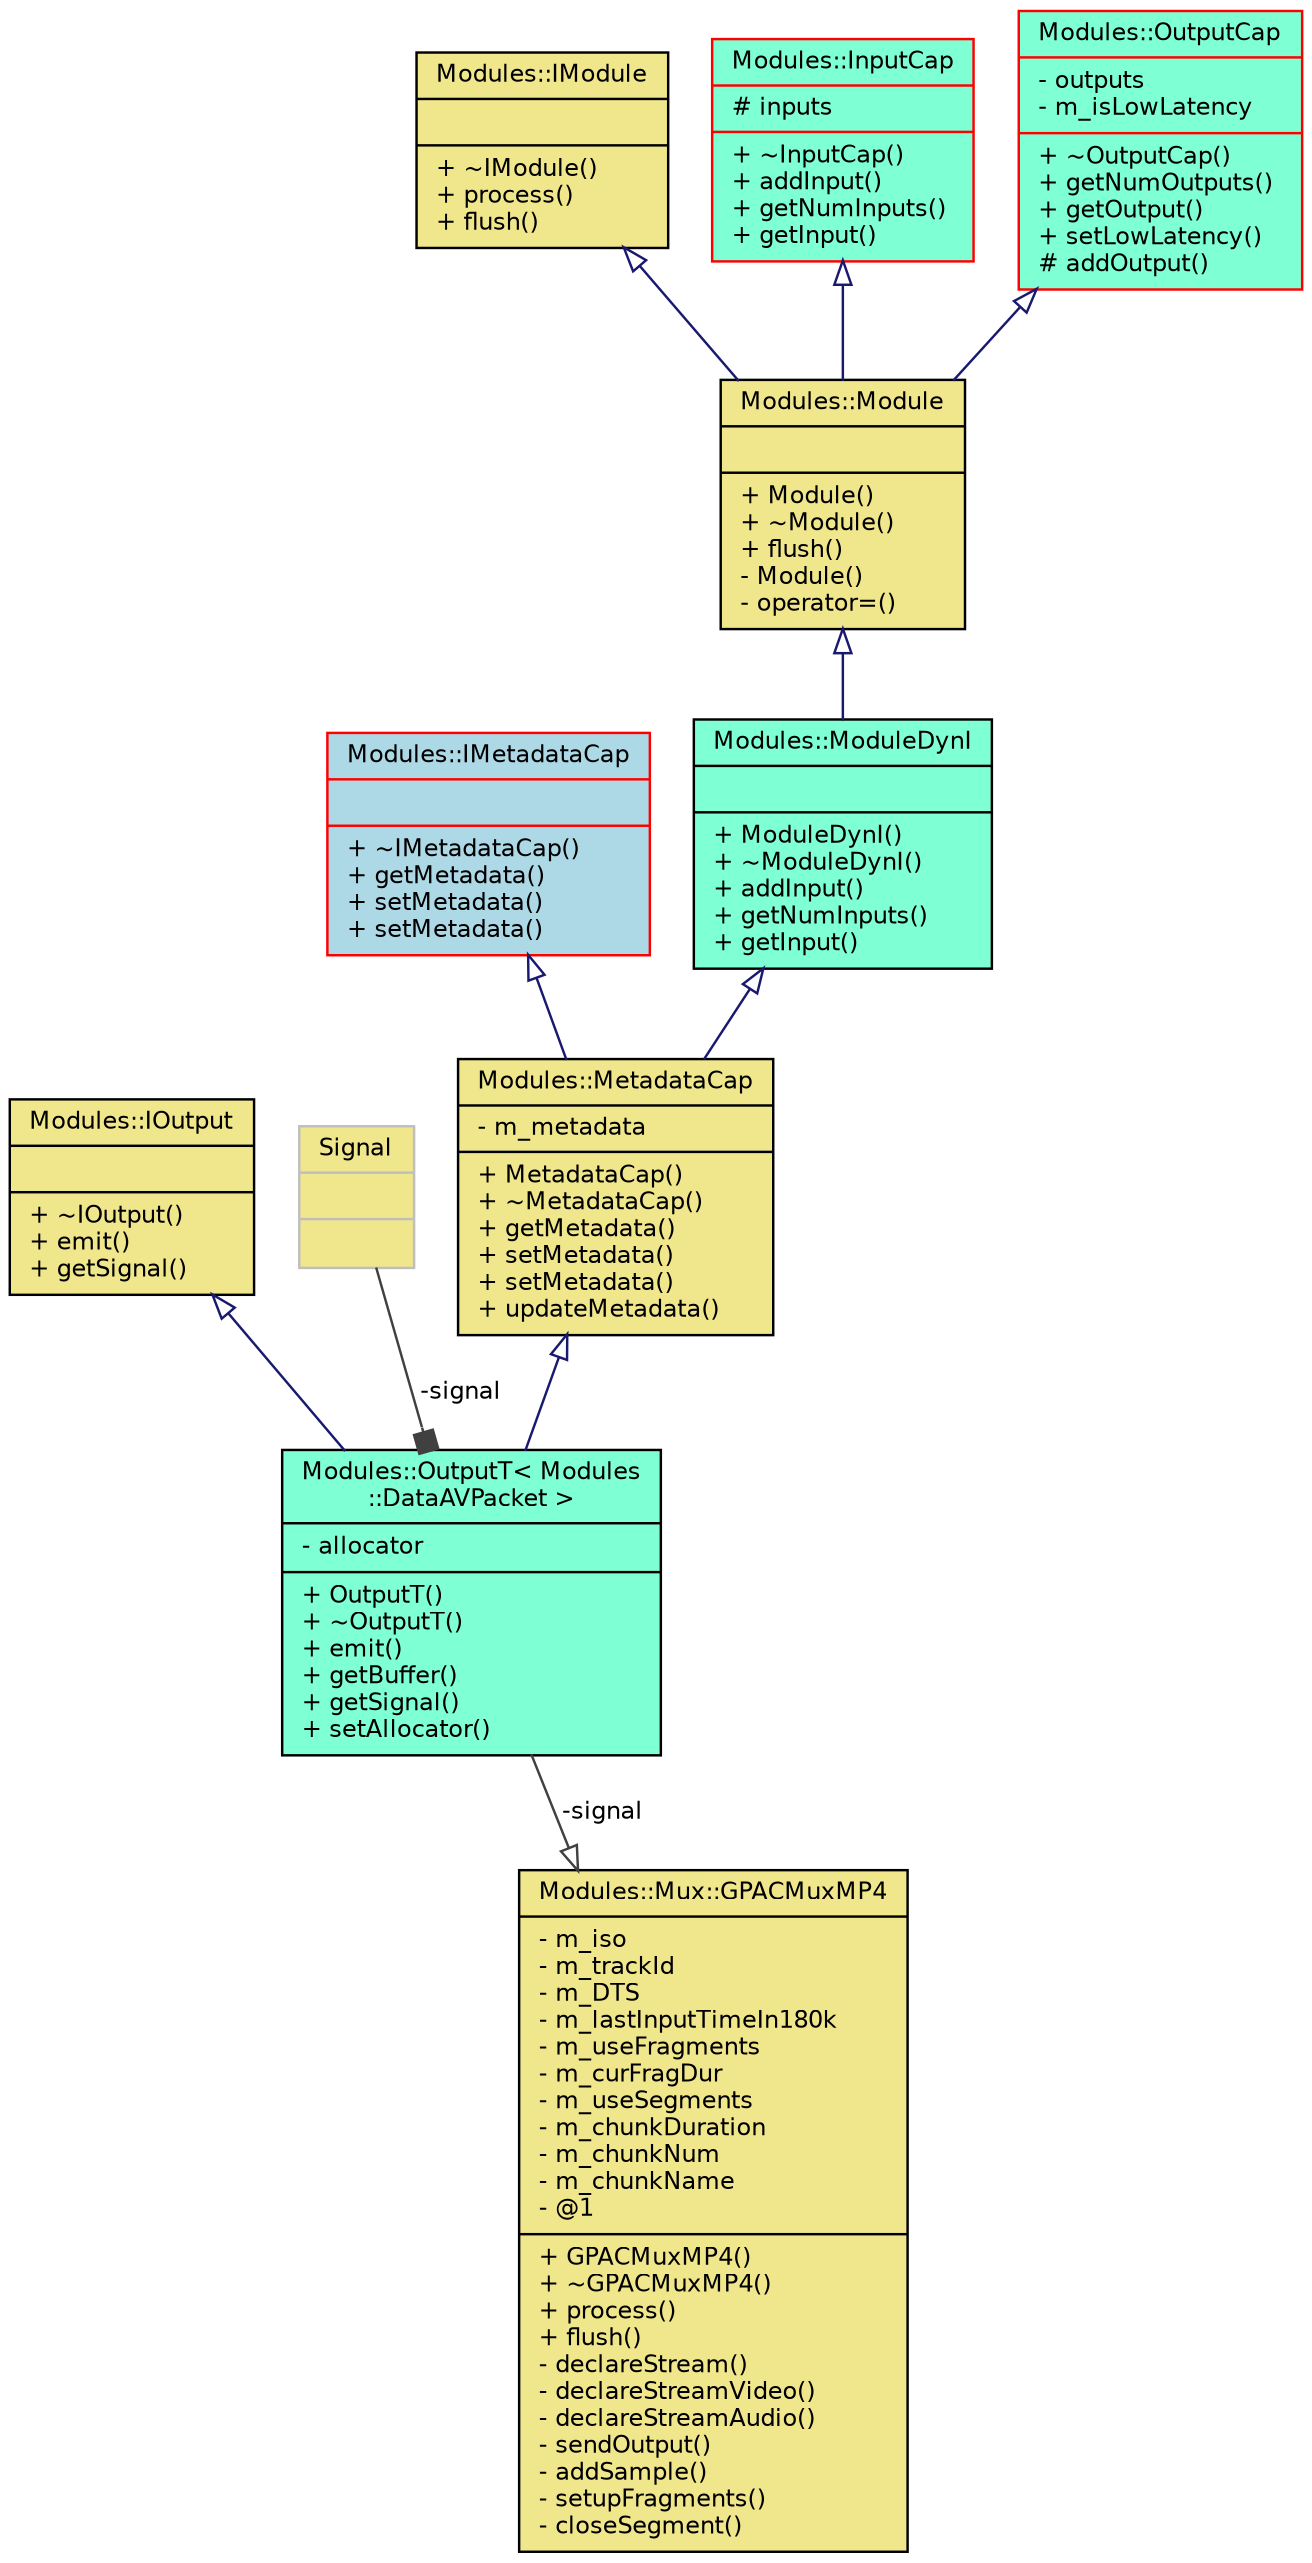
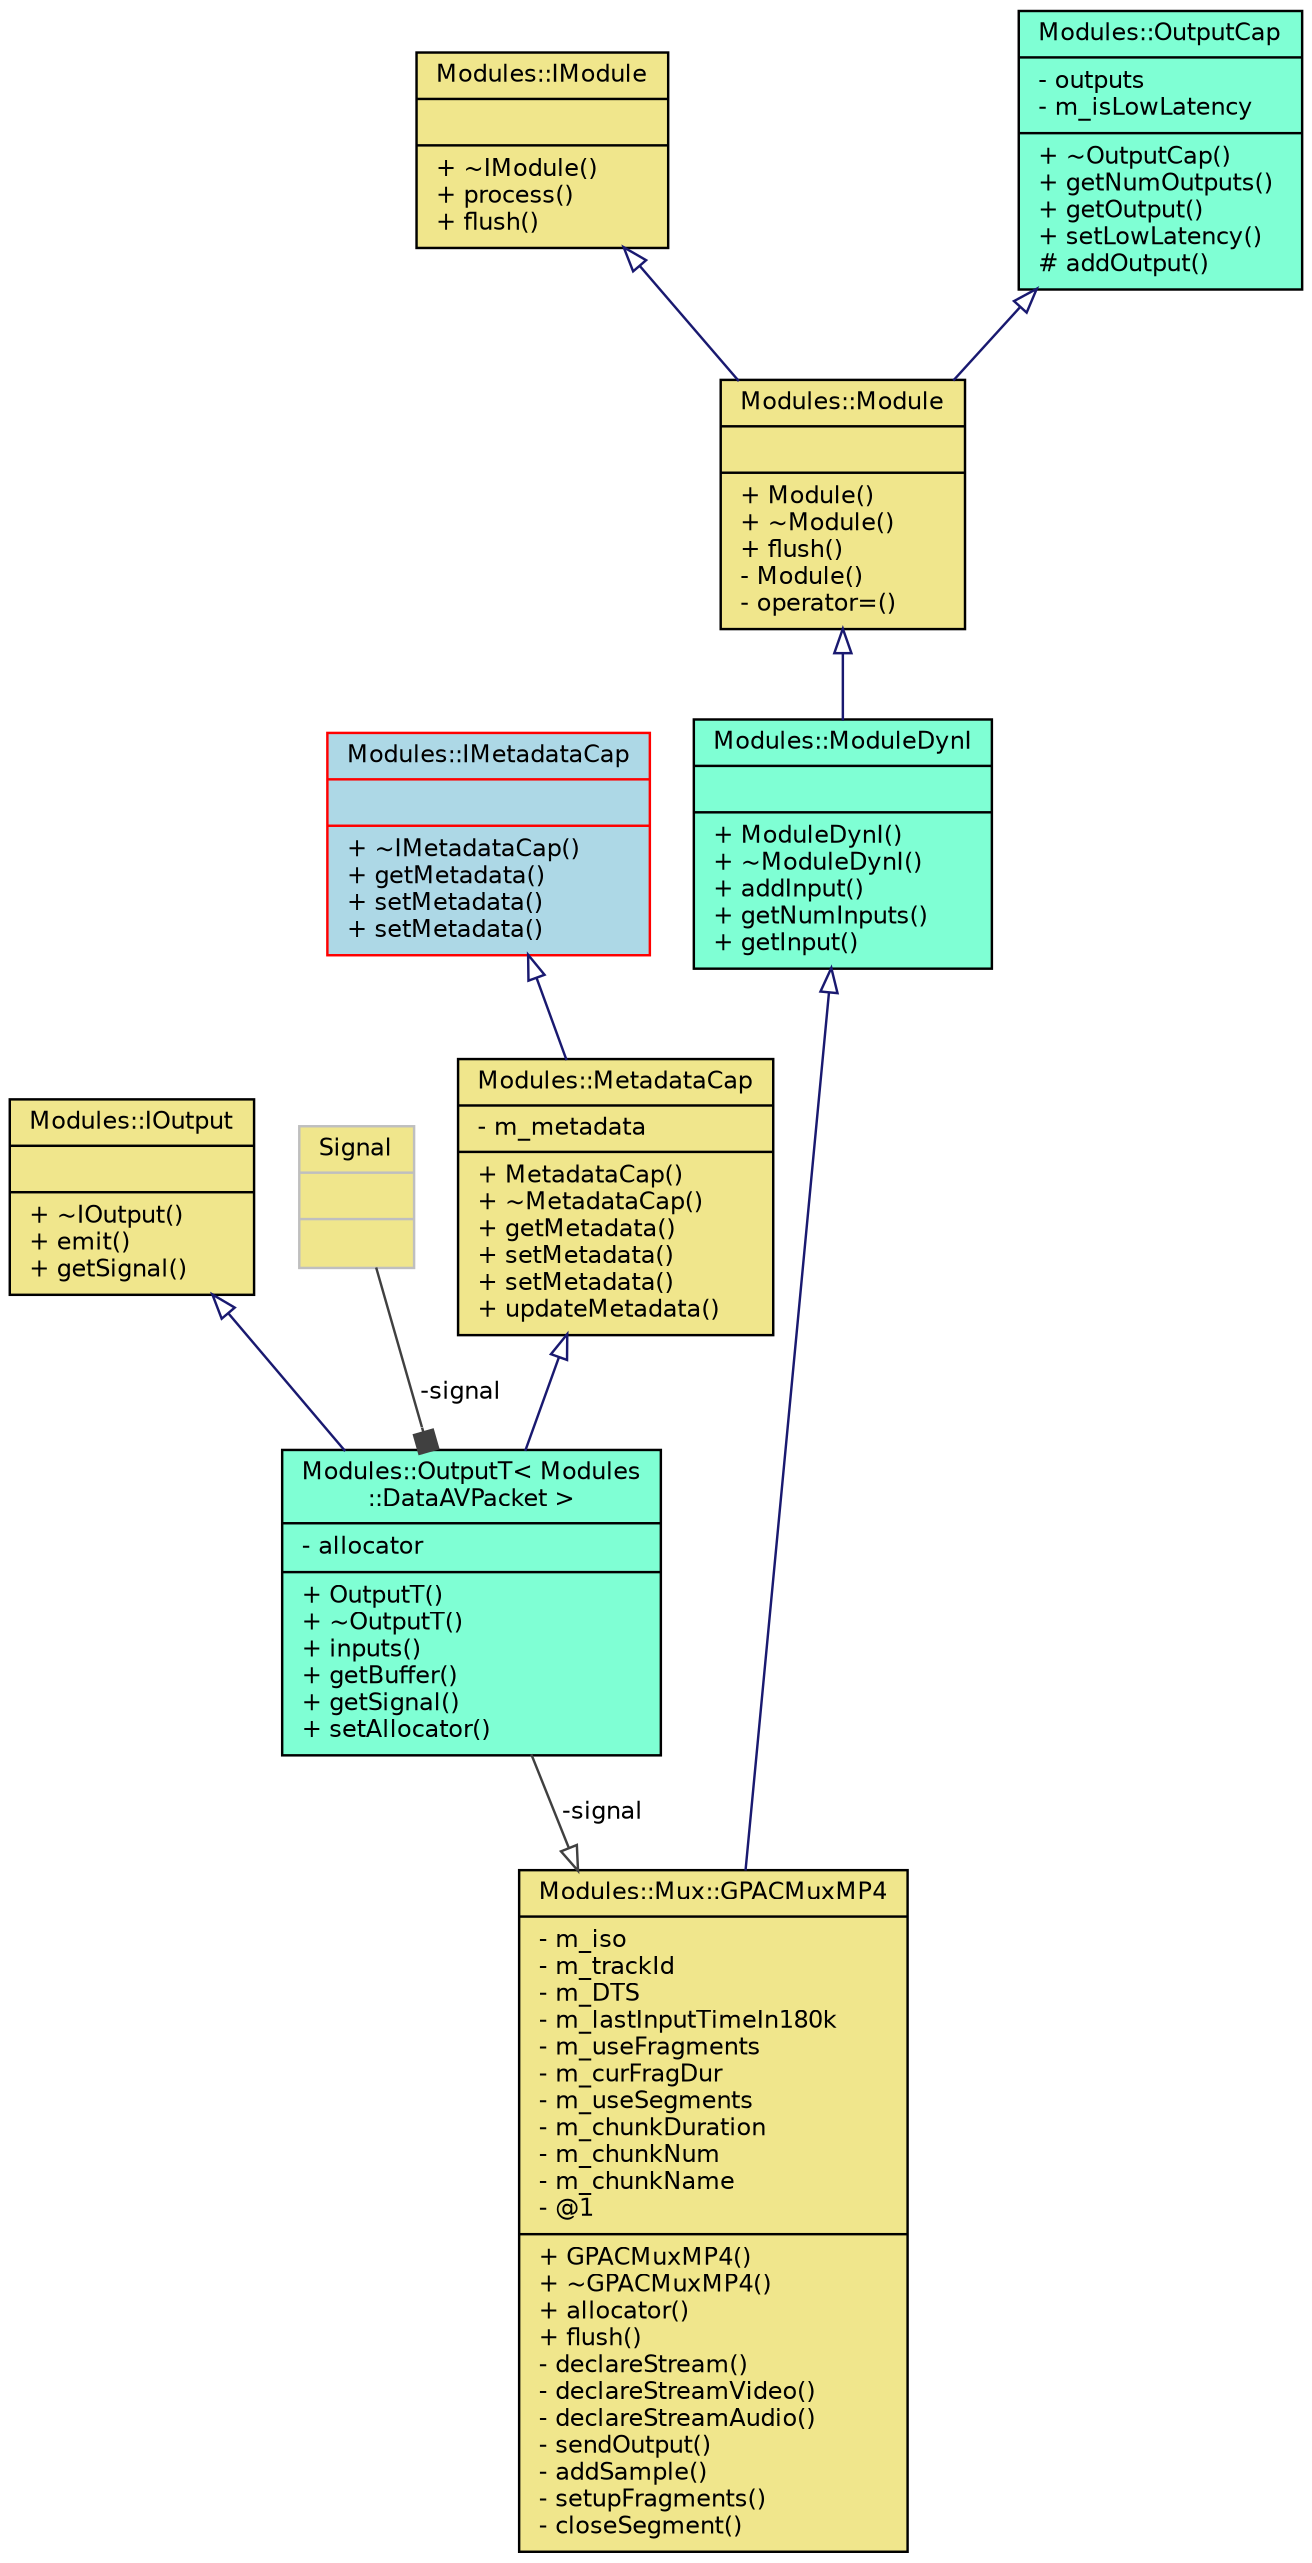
node "Modules::InputCap": removed
node "Modules::OutputCap": color red -> black
edge "Modules::MetadataCap" -> "Modules::ModuleDynI": now "Modules::Mux::GPACMuxMP4" -> "Modules::ModuleDynI"
node "Modules::OutputT< Modules": text "+ emit()" -> "+ inputs()"
node "Modules::Mux::GPACMuxMP4": text "+ process()" -> "+ allocator()"
